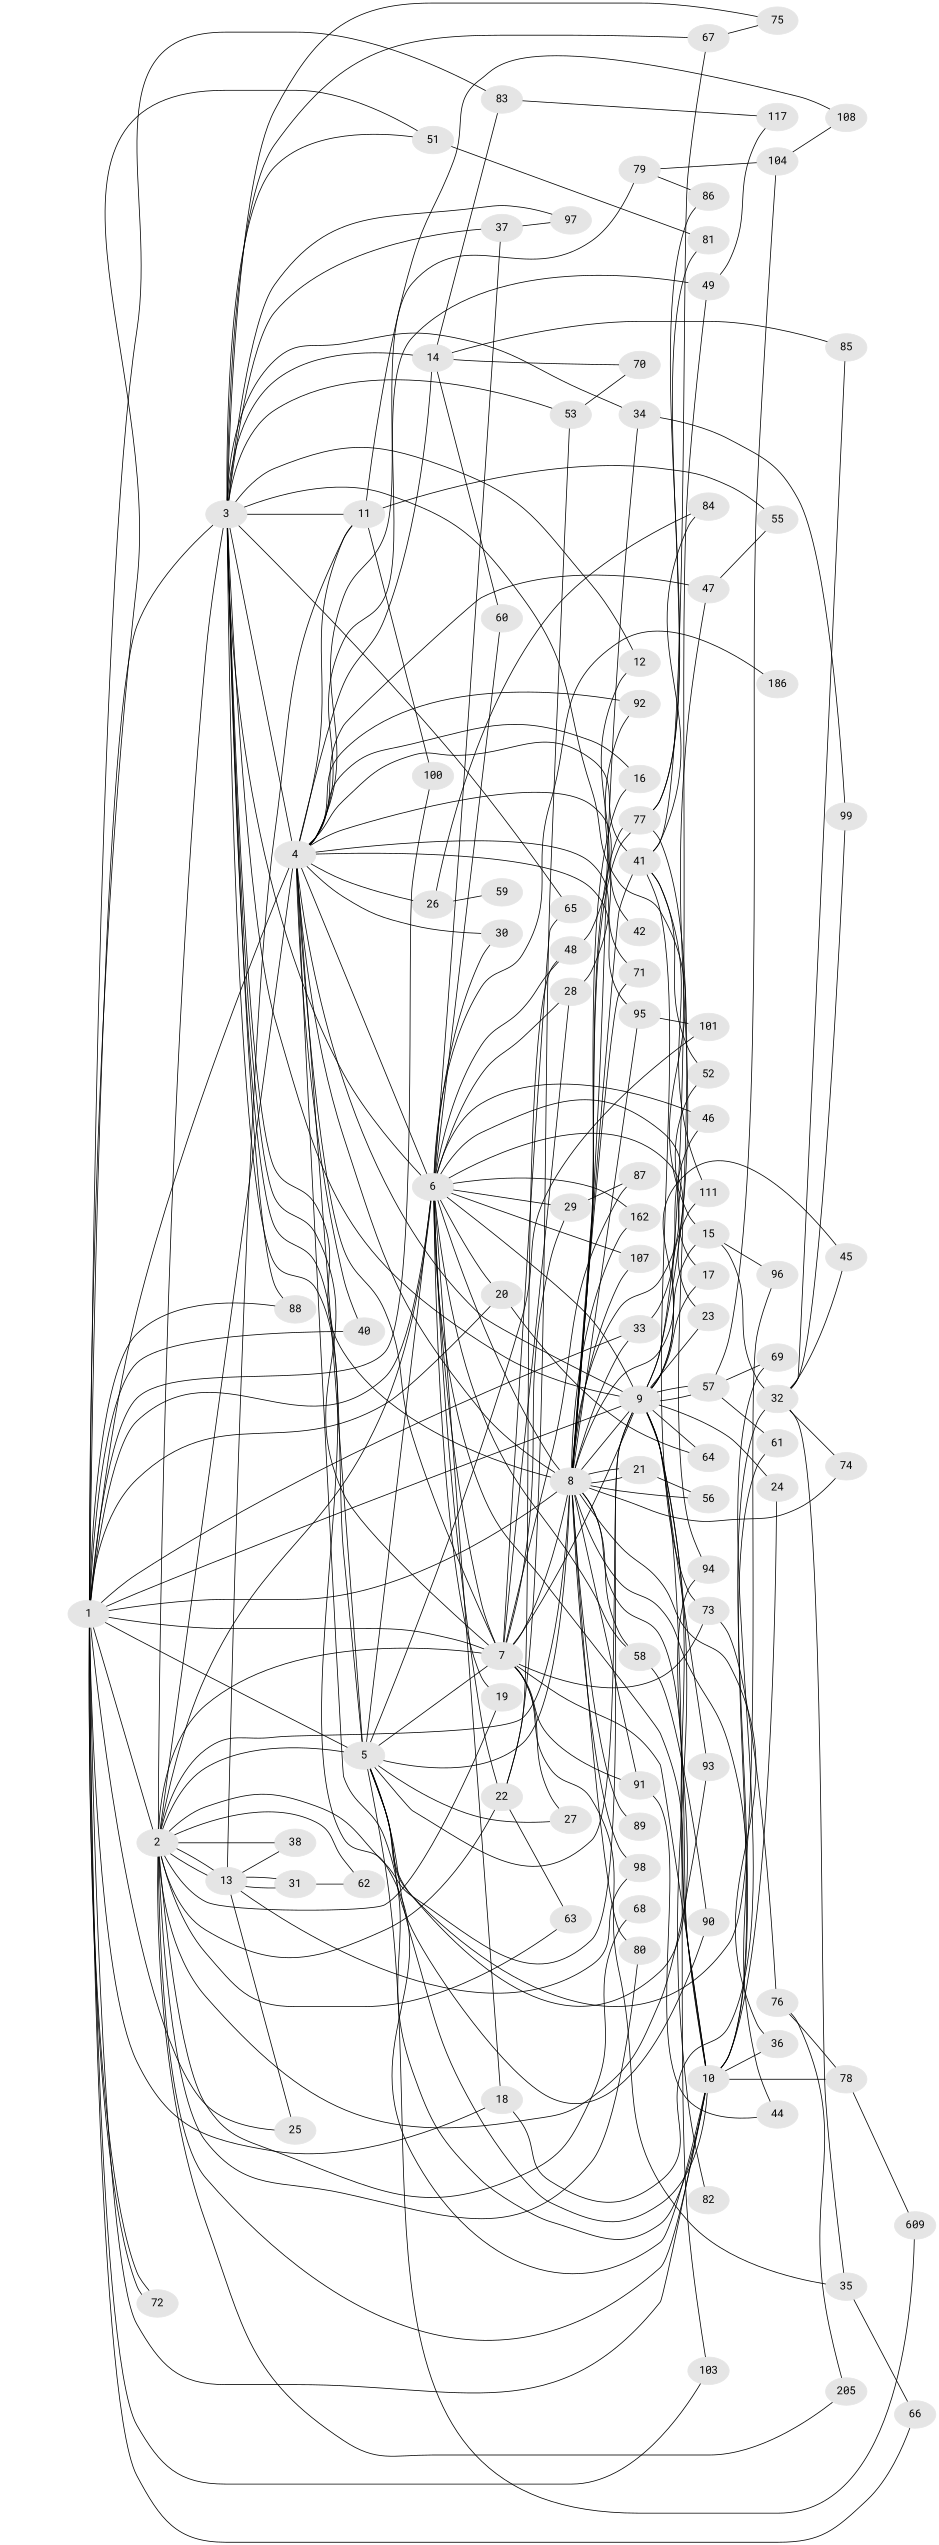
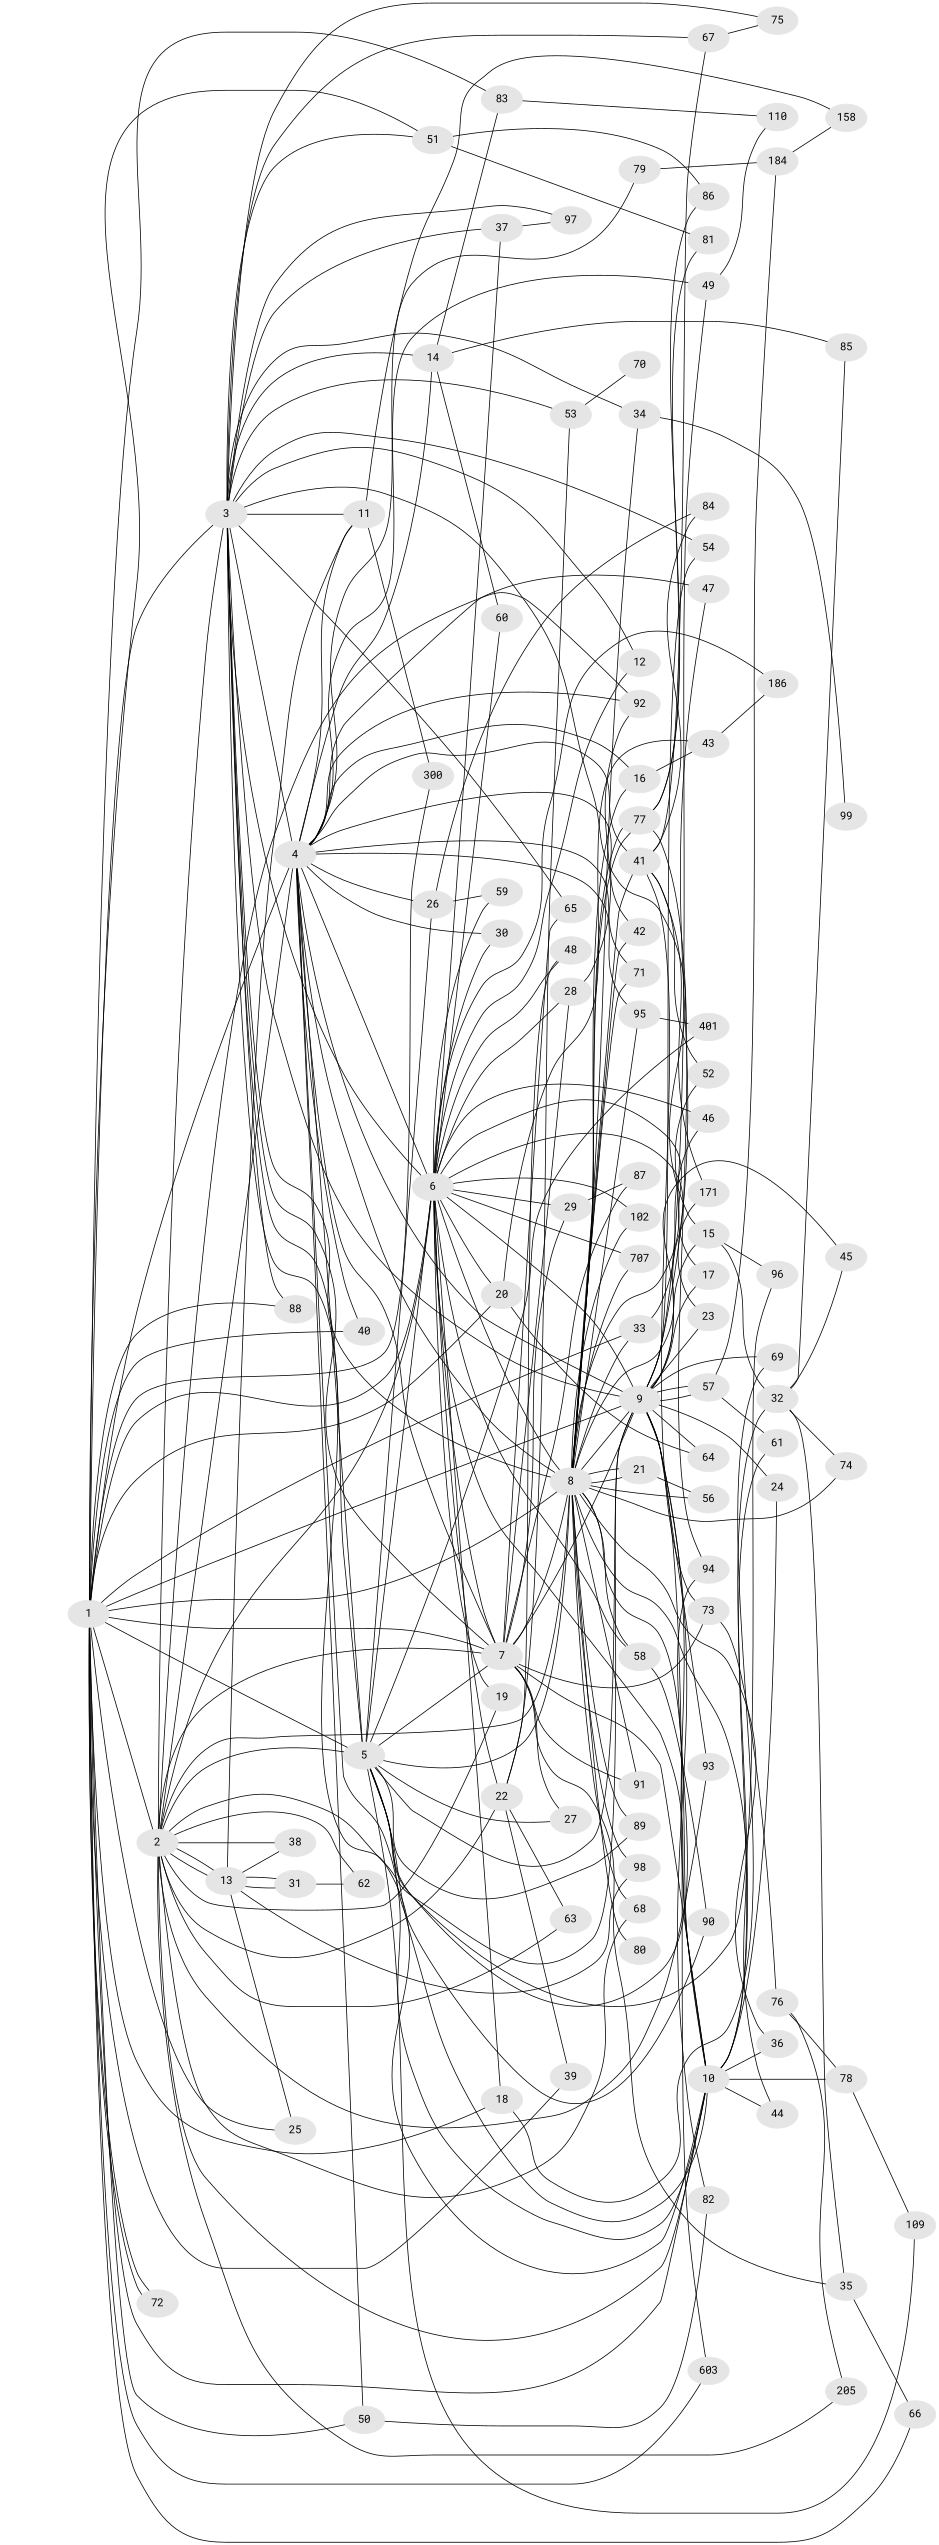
node "117": label "117" -> "110"
node "108": label "108" -> "158"
node "104": label "104" -> "184"
edge "79" -- "86": now "51" -- "86"
edge "14" -- "70": removed
node "55": removed
node "54": added
node "43": added
edge "12" -- "48": now "12" -- "6"
node "100": label "100" -> "300"
node "101": label "101" -> "401"
edge "59" -- "6": added
edge "99" -- "32": removed
node "111": label "111" -> "171"
edge "42" -- "8": added
node "162": label "162" -> "102"
node "107": label "107" -> "707"
edge "26" -- "5": added
edge "69" -- "57": now "69" -- "9"
edge "8" -- "68": added
edge "5" -- "89": added
edge "91" -- "44": now "10" -- "44"
node "39": added
edge "2" -- "80": now "2" -- "92"
node "609": label "609" -> "109"
node "103": label "103" -> "603"
node "50": added
